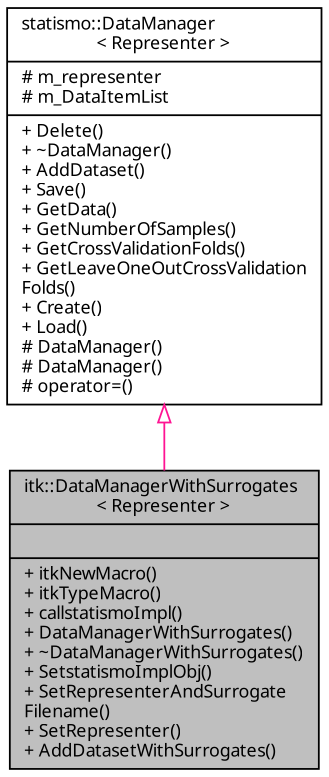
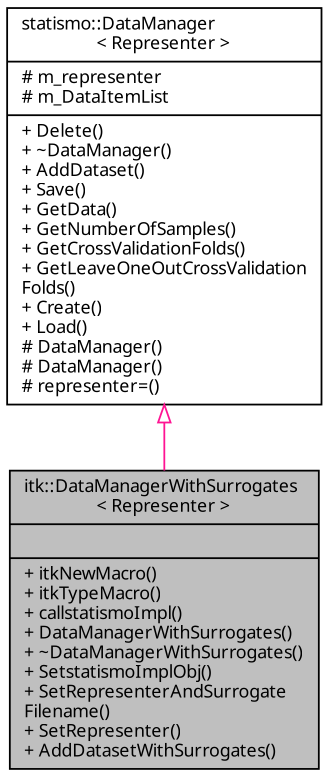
node "statismo::DataManager": text "# operator=()" -> "# representer=()"
